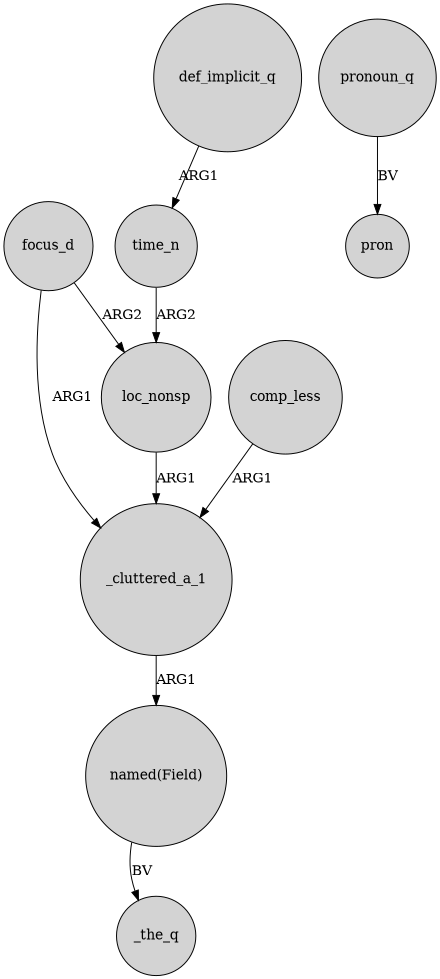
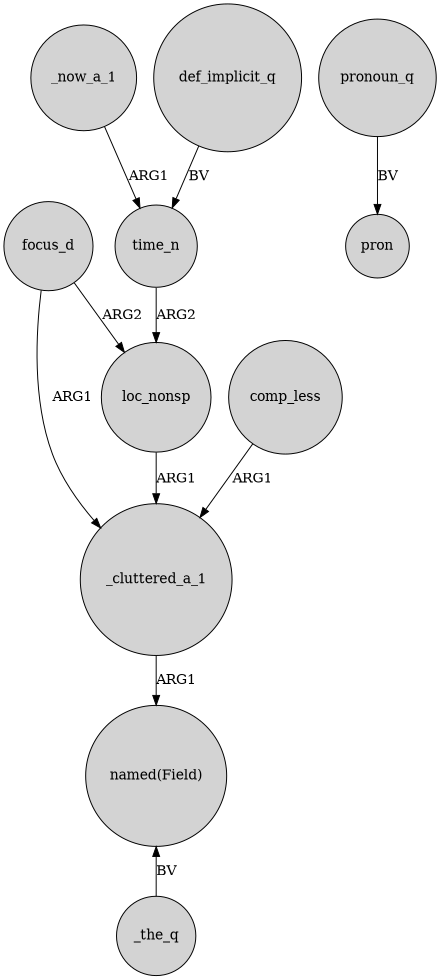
node "_now_a_1": added
edge "def_implicit_q" -> "time_n": label "ARG1" -> "BV"
edge "named(Field)" -> "_the_q": reversed
